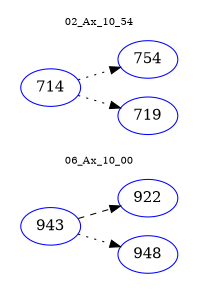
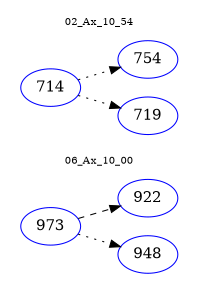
node "943": label "943" -> "973"
